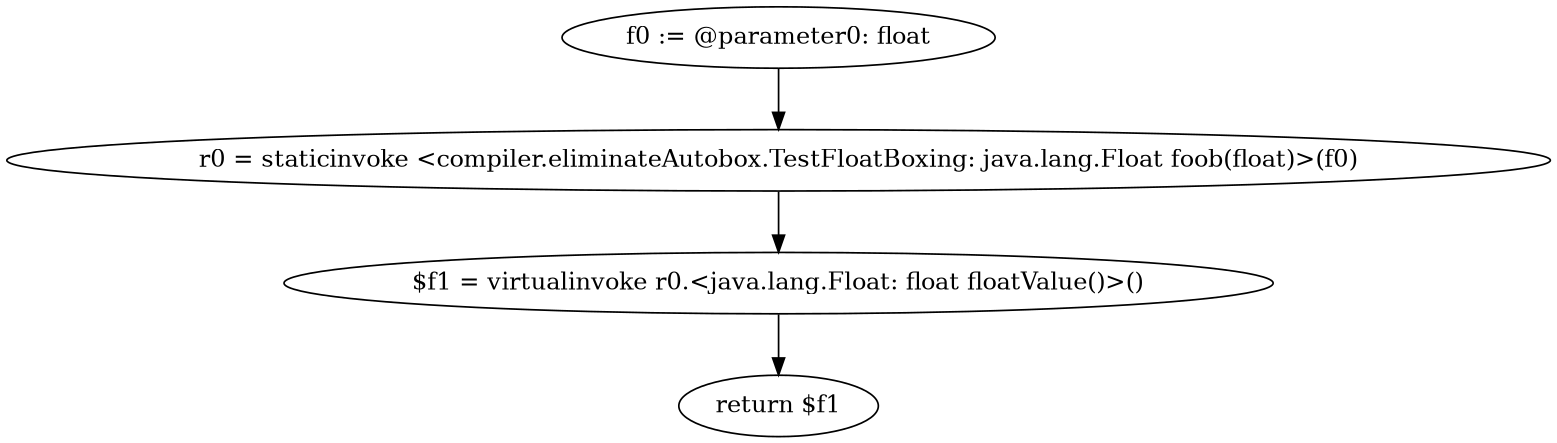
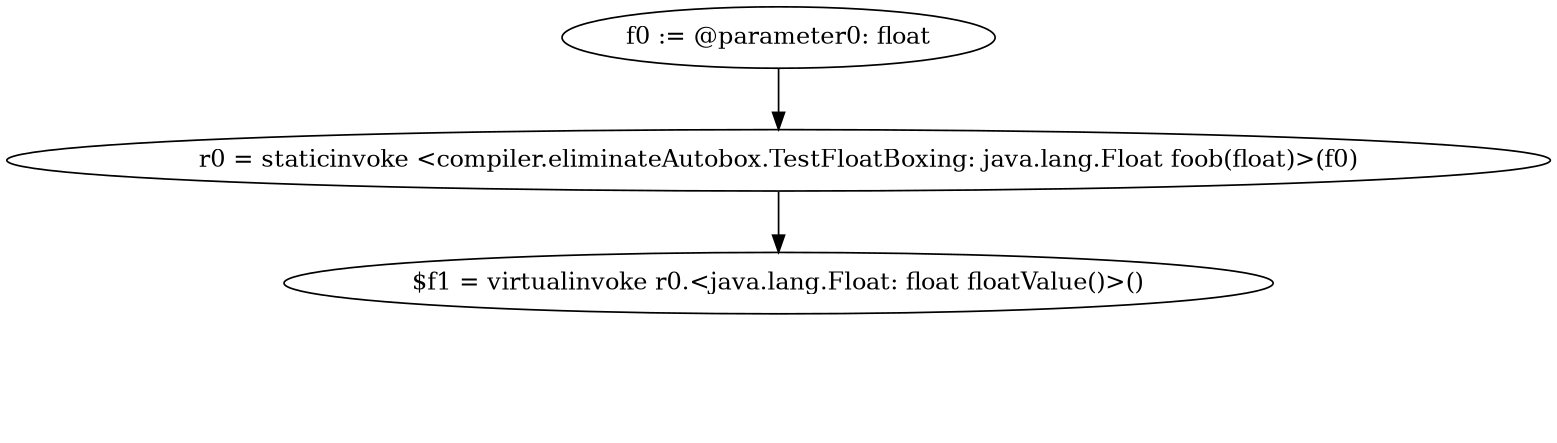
node "return $f1": removed
